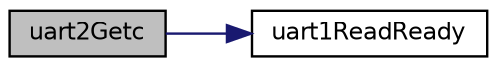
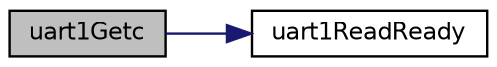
node "uart2Getc": label "uart2Getc" -> "uart1Getc"
